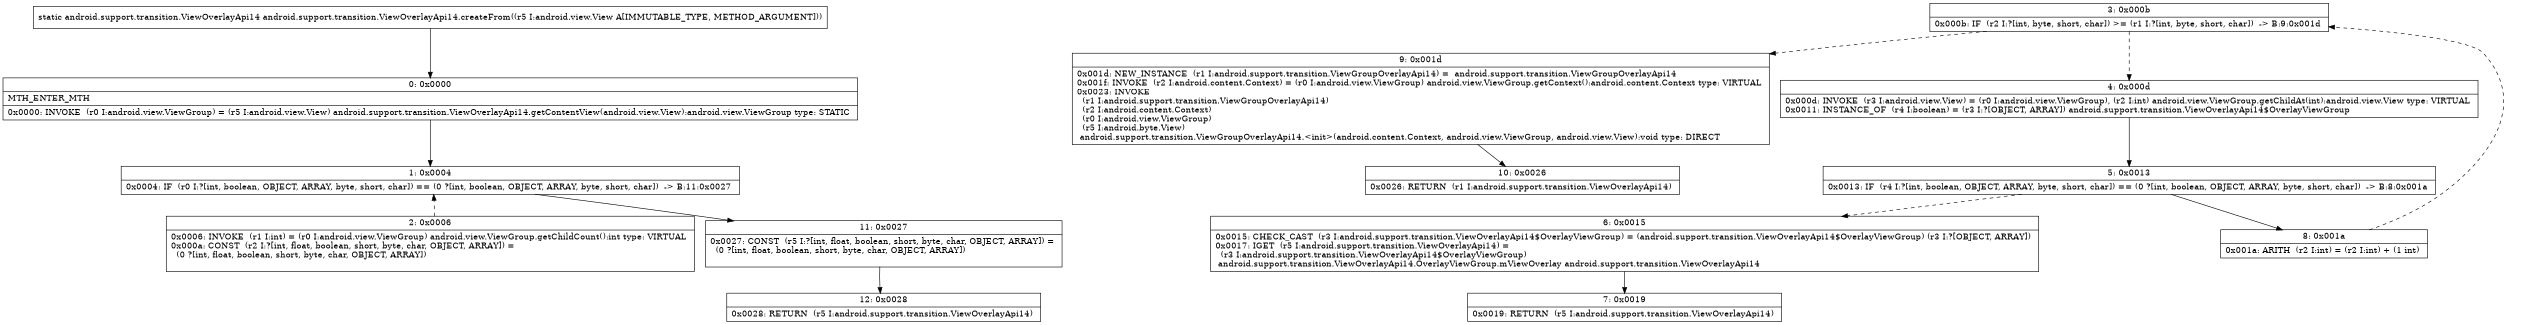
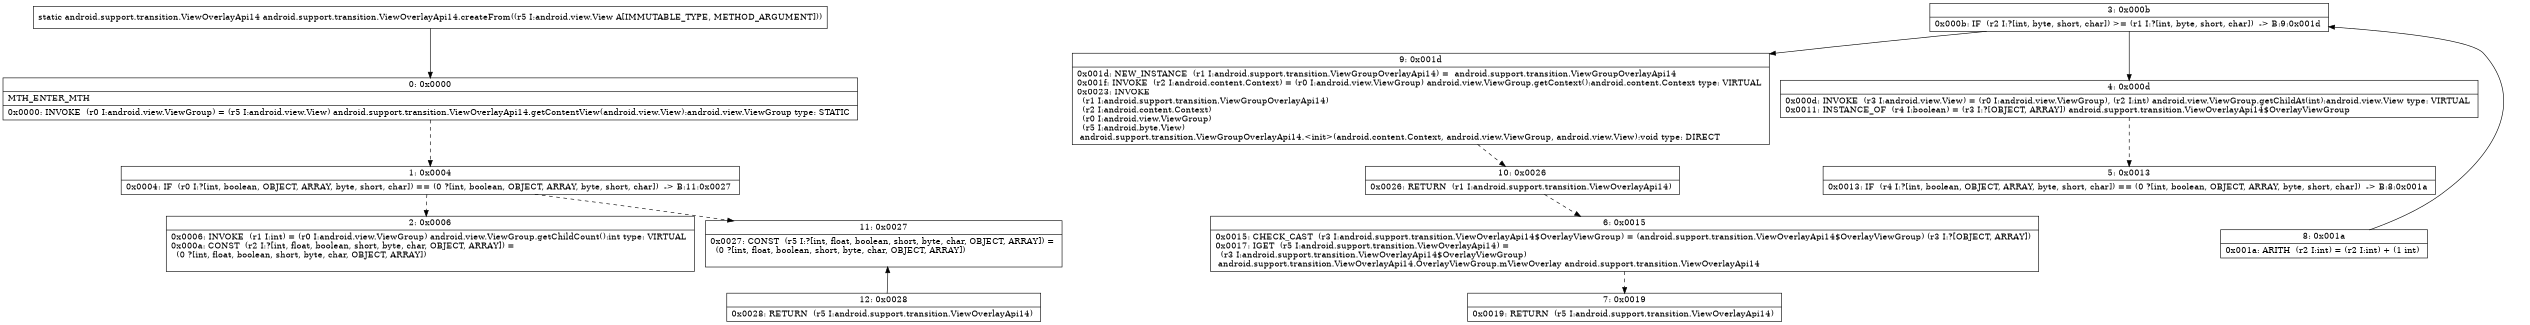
edge "3: 0x000b" -> "9: 0x001d": style dashed -> solid
edge "3: 0x000b" -> "4: 0x000d": style dashed -> solid
edge "8: 0x001a" -> "3: 0x000b": style dashed -> solid
edge "4: 0x000d" -> "5: 0x0013": style solid -> dashed
edge "0: 0x0000" -> "1: 0x0004": style solid -> dashed
edge "9: 0x001d" -> "10: 0x0026": style solid -> dashed
edge "5: 0x0013" -> "6: 0x0015": now "10: 0x0026" -> "6: 0x0015"
edge "1: 0x0004" -> "11: 0x0027": style solid -> dashed
edge "2: 0x0006" -> "1: 0x0004": reversed
edge "5: 0x0013" -> "8: 0x001a": removed
edge "11: 0x0027" -> "12: 0x0028": reversed
edge "6: 0x0015" -> "7: 0x0019": style solid -> dashed
